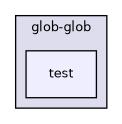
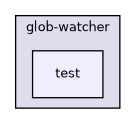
cluster "glob-glob": label "glob-glob" -> "glob-watcher"
